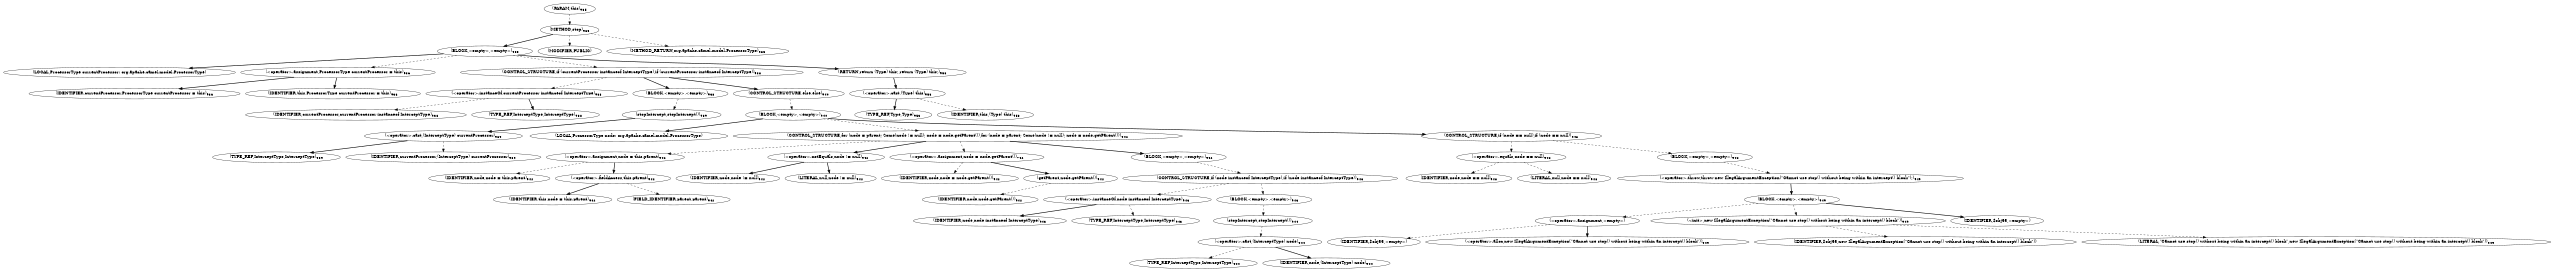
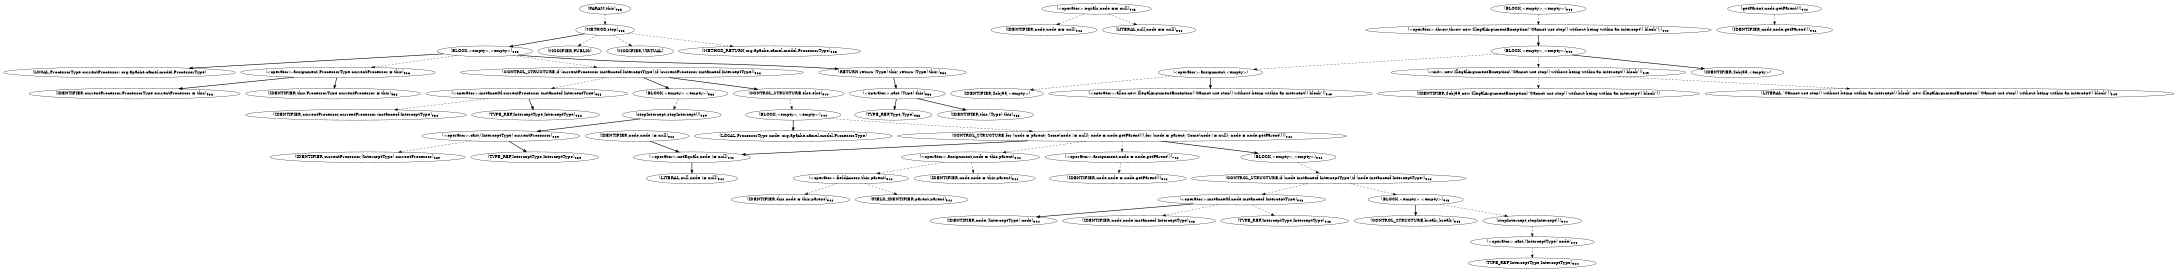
node "(MODIFIER,VIRTUAL)": added
edge "(<operator>.cast,(Type) this)" -> "(IDENTIFIER,this,(Type) this)": style dashed -> bold
node "(CONTROL_STRUCTURE,if (node == null),if (node == null))": removed
edge "(<operator>.assignment,node = this.parent)" -> "(<operator>.fieldAccess,this.parent)": style bold -> dashed
edge "(<operator>.notEquals,node != null)" -> "(IDENTIFIER,node,node != null)": reversed
edge "(<operator>.assignment,node = node.getParent())" -> "(getParent,node.getParent())": removed
edge "(<operator>.fieldAccess,this.parent)" -> "(IDENTIFIER,this,node = this.parent)": style bold -> dashed
edge "(<operator>.instanceOf,node instanceof InterceptType)" -> "(IDENTIFIER,node,node instanceof InterceptType)": style bold -> dashed
node "(CONTROL_STRUCTURE,break;,break;)": added
edge "(<operator>.cast,(InterceptType) node)" -> "(IDENTIFIER,node,(InterceptType) node)": now "(<operator>.instanceOf,node instanceof InterceptType)" -> "(IDENTIFIER,node,(InterceptType) node)"
